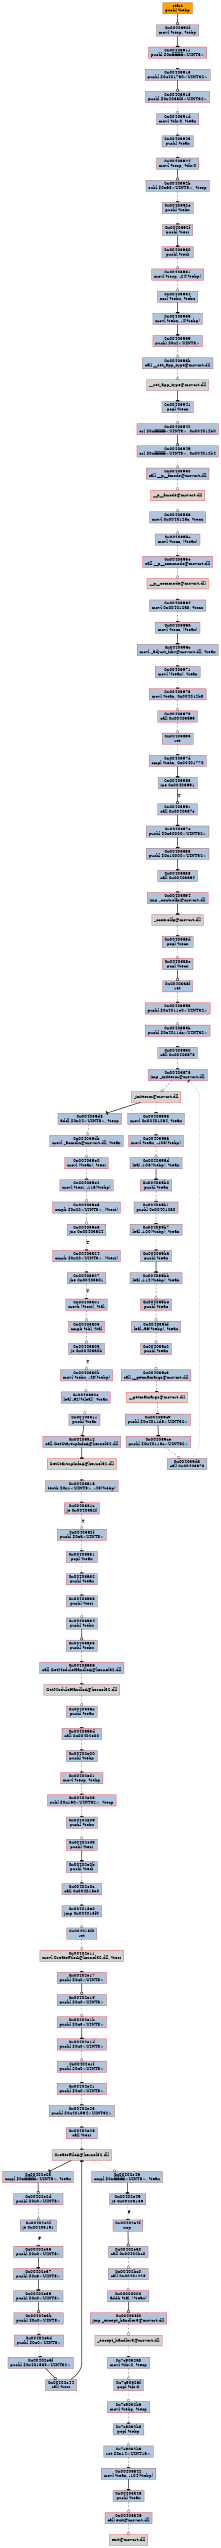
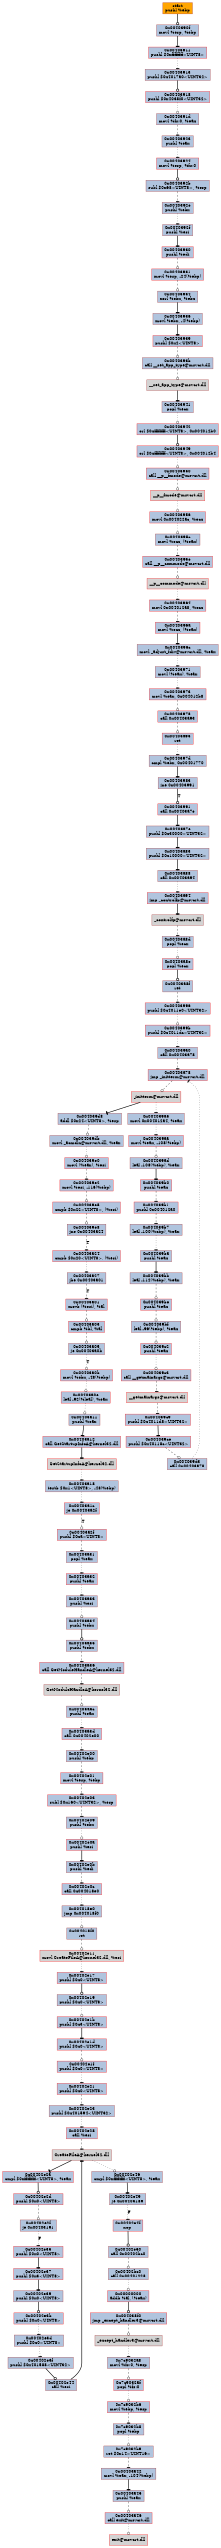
node "0x00403956 movl 0x004012ac, %ecx": label "0x00403956 movl 0x004012ac, %ecx" -> "0x00403956 movl 0x004022ac, %ecx"
edge "0x00403a46 call exit@msvcrt.dll" -> "exit@msvcrt.dll": style dashed -> dotted
